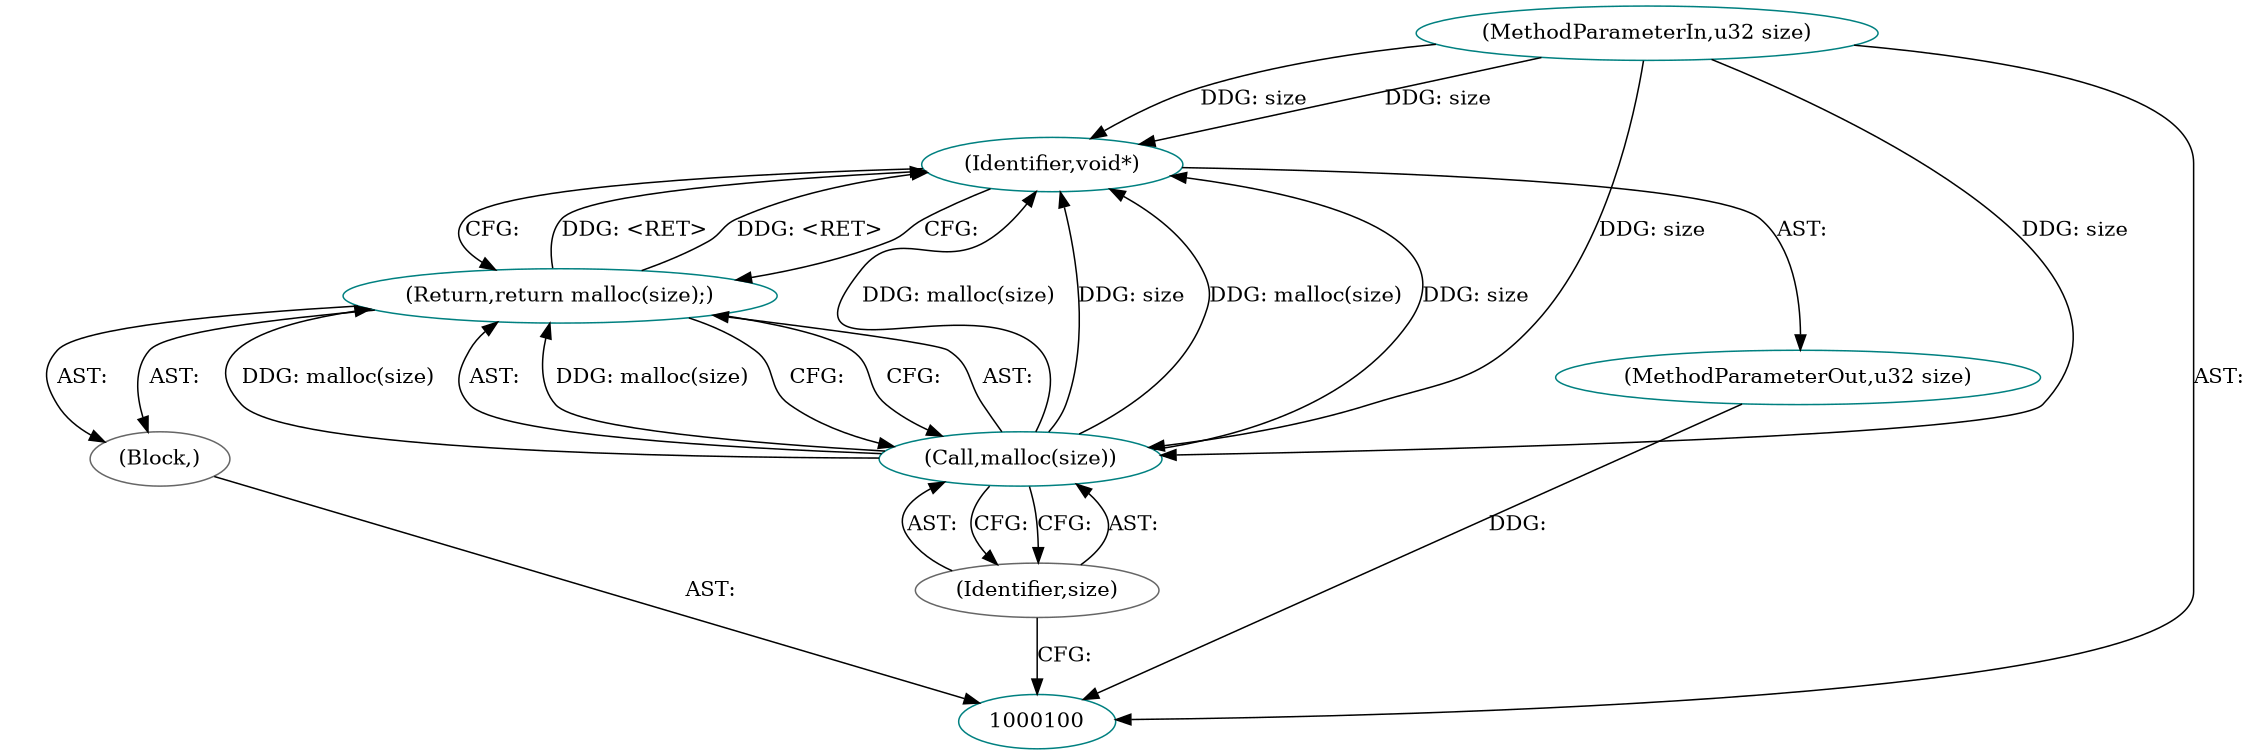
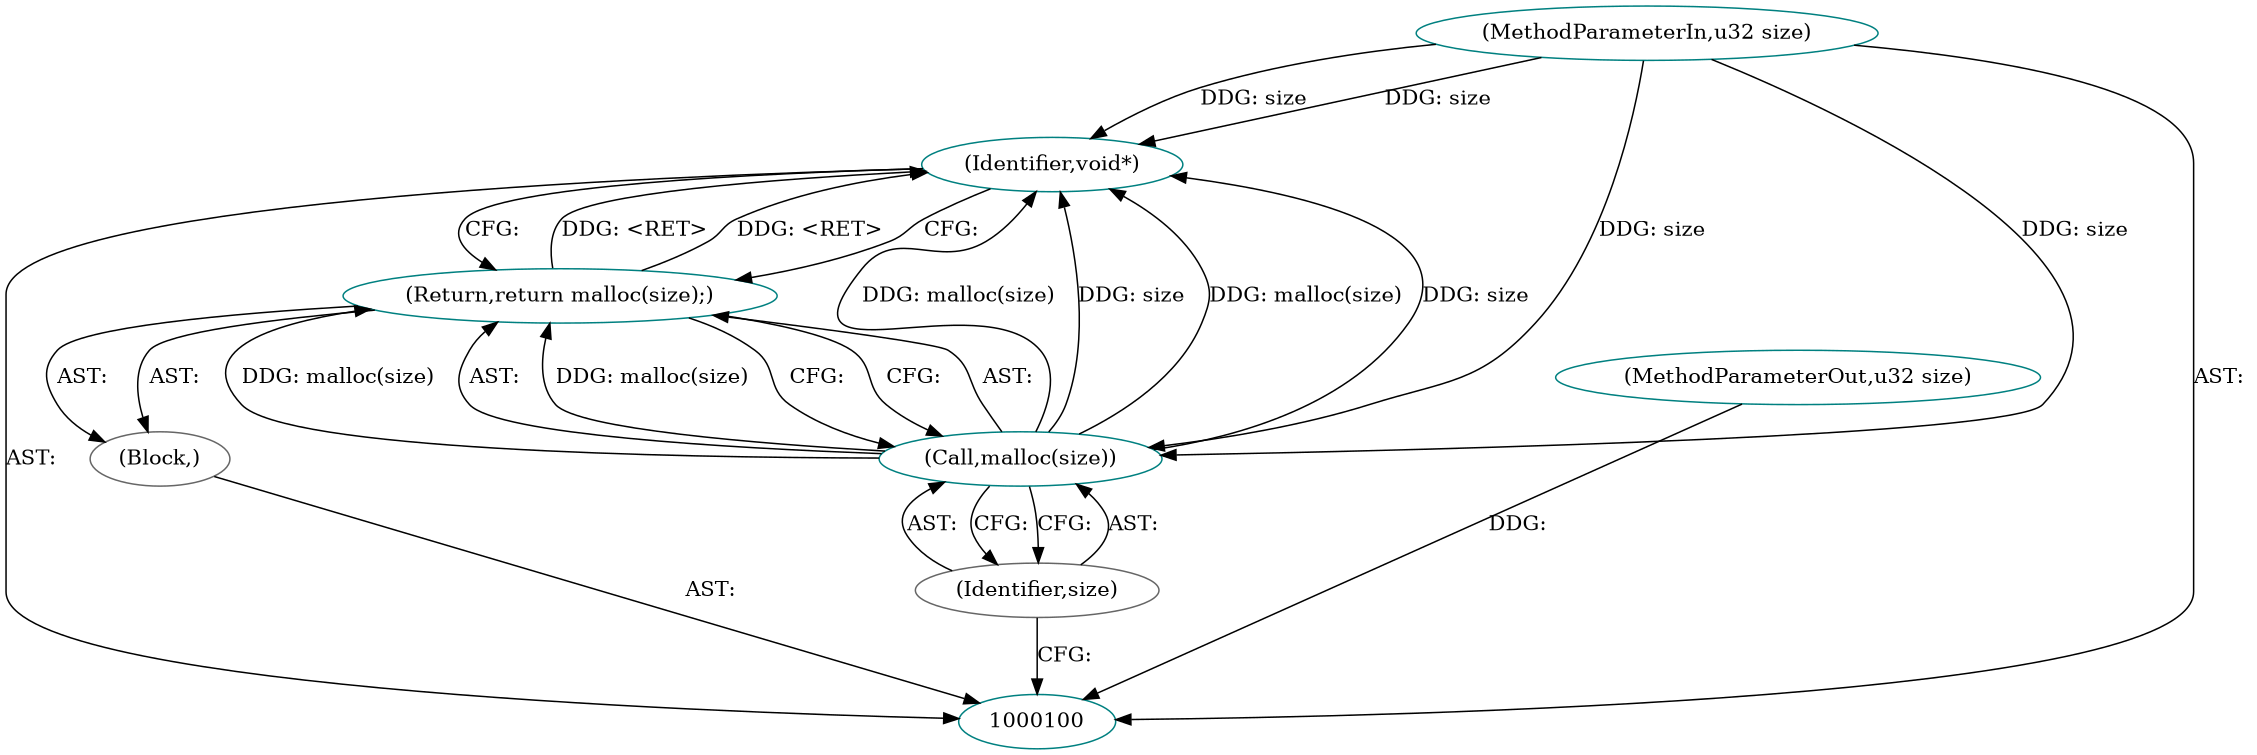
edge "(Identifier,void*)" -> "(MethodParameterOut,u32 size)": now "(Identifier,void*)" -> "1000100"
